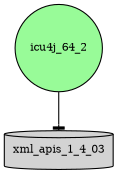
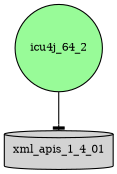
node "xml_apis_1_4_03": label "xml_apis_1_4_03" -> "xml_apis_1_4_01"
